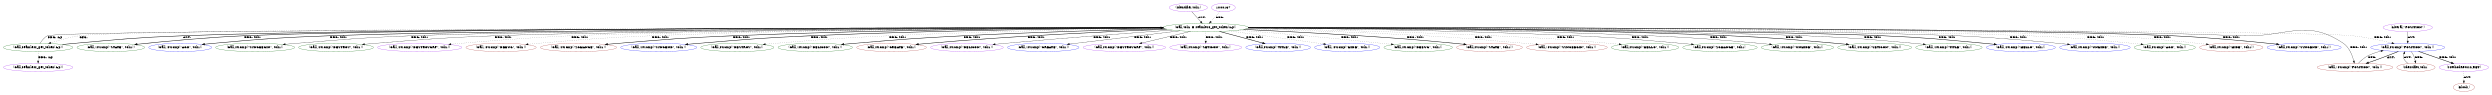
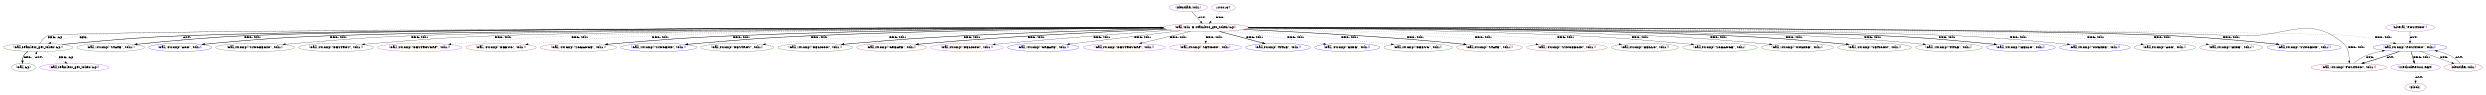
edge "1000137" -> "(Call,tok1 = seamless_get_token(&p))": label "CFG: " -> "DDG: "
node "(Call,tok1 = seamless_get_token(&p))": color darkgreen -> brown
node "(Call,&p)": added
